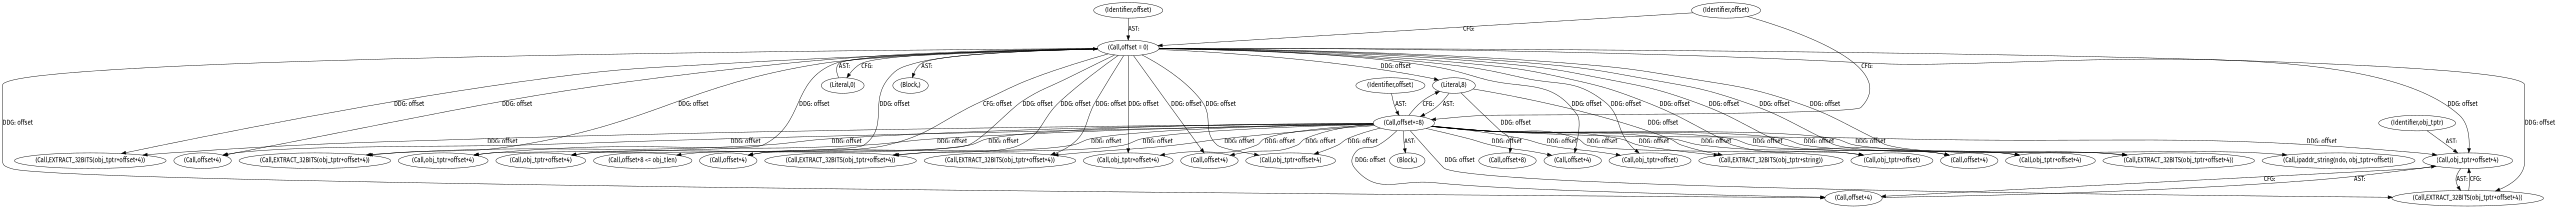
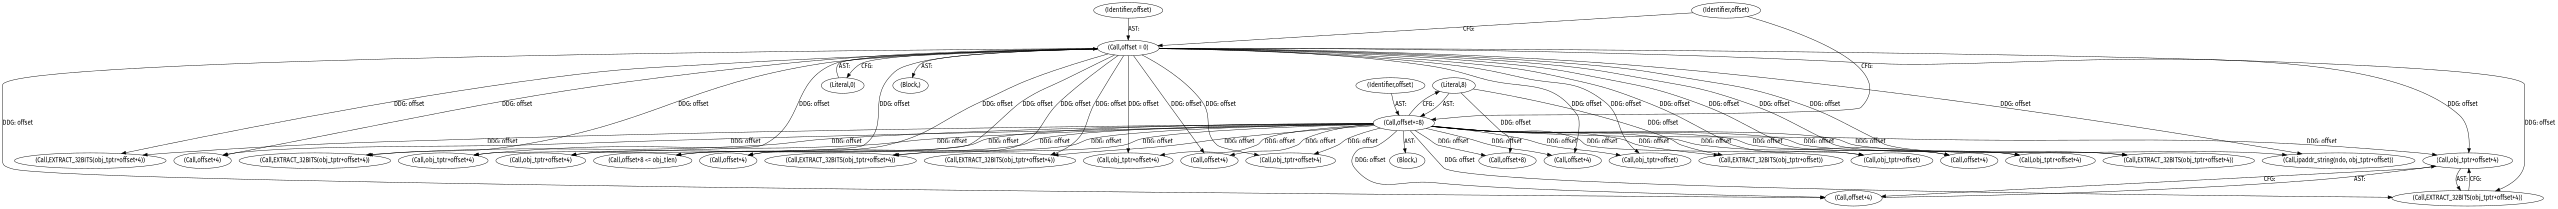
edge "(Call,offset = 0)" -> "(Literal,8)": now "(Call,offset = 0)" -> "(Call,ipaddr_string(ndo, obj_tptr+offset))"
edge "(Call,offset = 0)" -> "(Call,offset+8 <= obj_tlen)": label "CFG: offset" -> "DDG: offset"
node "(Identifier,obj_tptr)": removed
edge "(Call,offset+=8)" -> "(Call,offset+8 <= obj_tlen)": added, label "DDG: offset"
edge "(Call,offset+=8)" -> "(Call,offset+8)": added, label "DDG: offset"
node "(Call,EXTRACT_32BITS(obj_tptr+string))": label "(Call,EXTRACT_32BITS(obj_tptr+string))" -> "(Call,EXTRACT_32BITS(obj_tptr+offset))"
